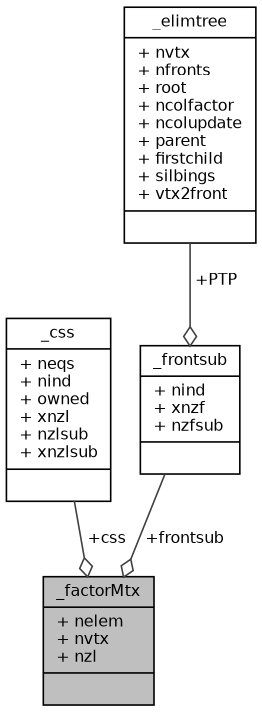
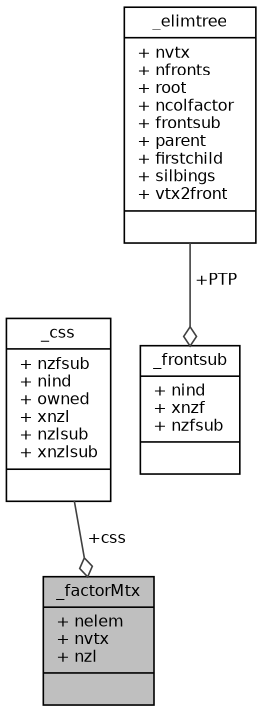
node "_elimtree": text "+ ncolupdate" -> "+ frontsub"
node "_css": text "+ neqs" -> "+ nzfsub"
edge "_frontsub" -> "_factorMtx": removed, label "+frontsub"
